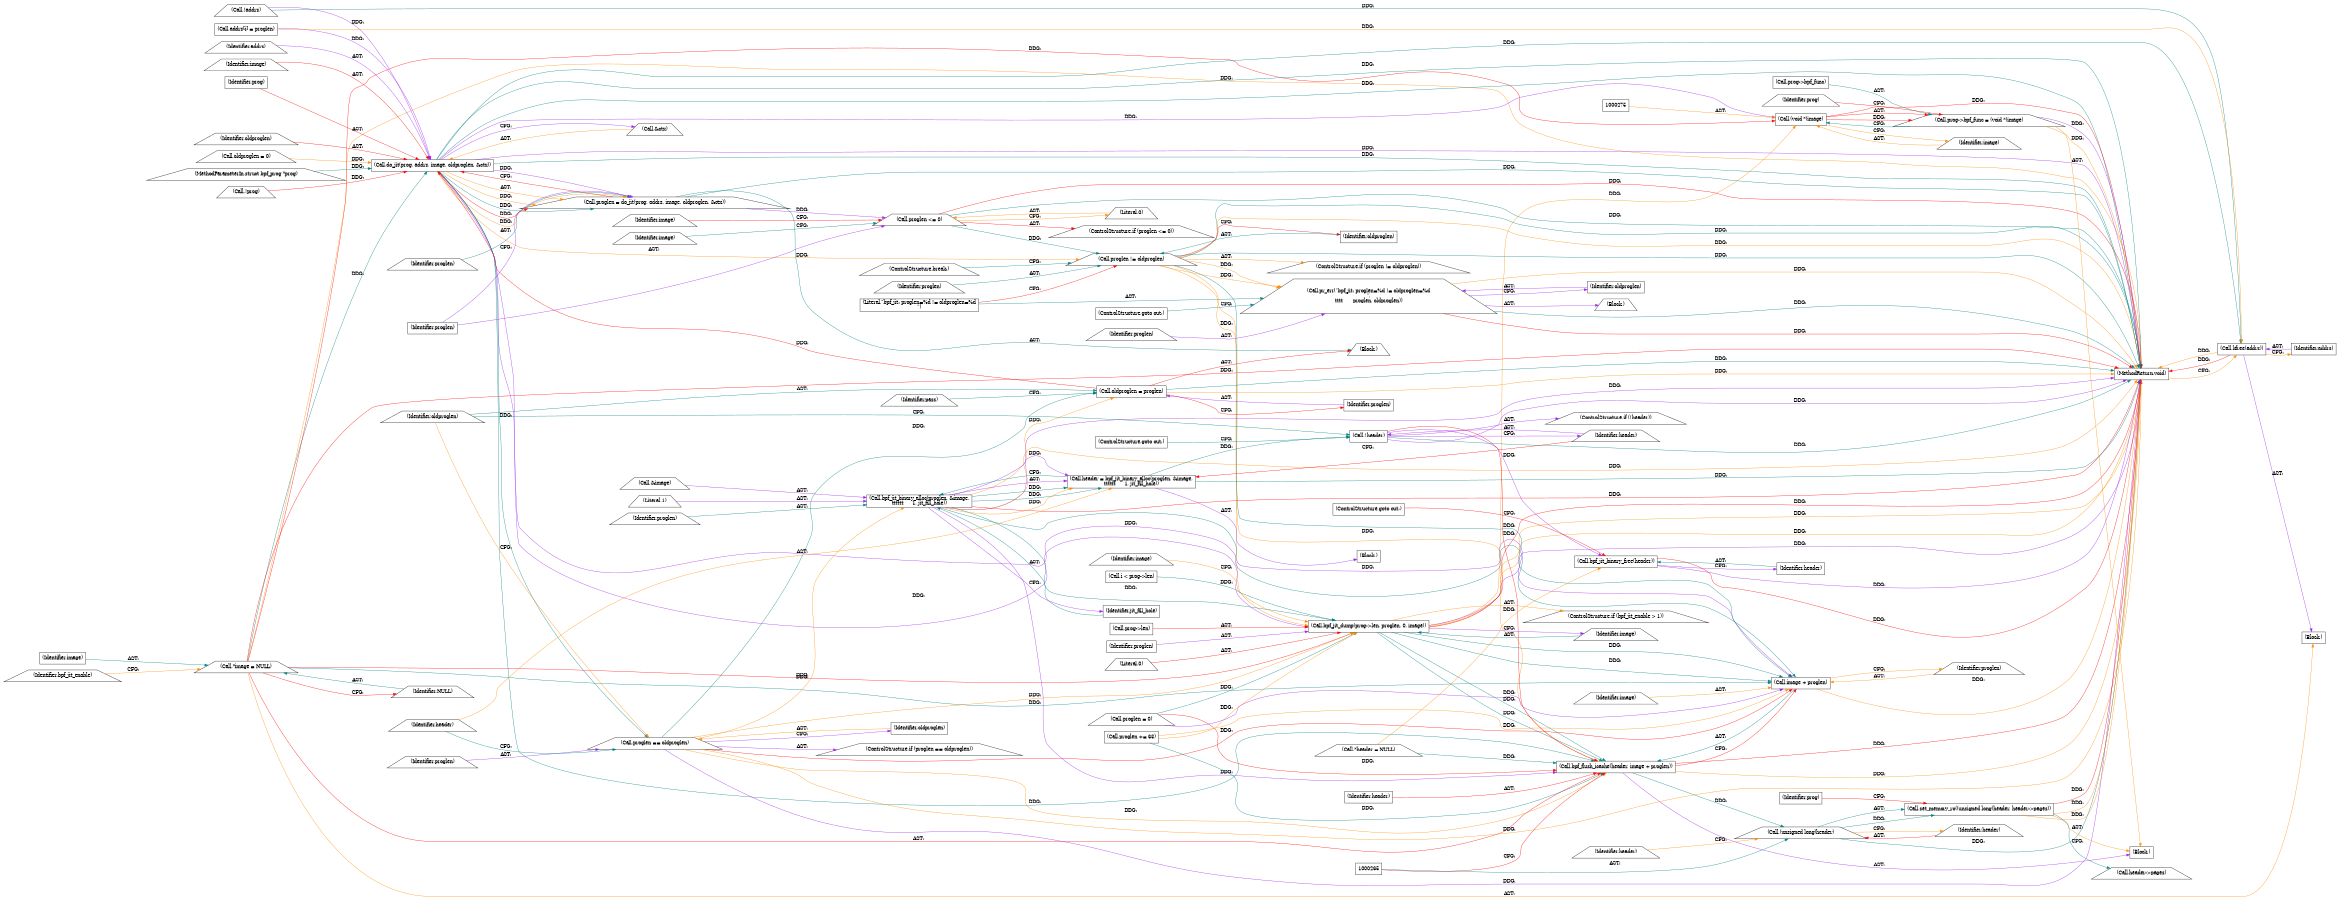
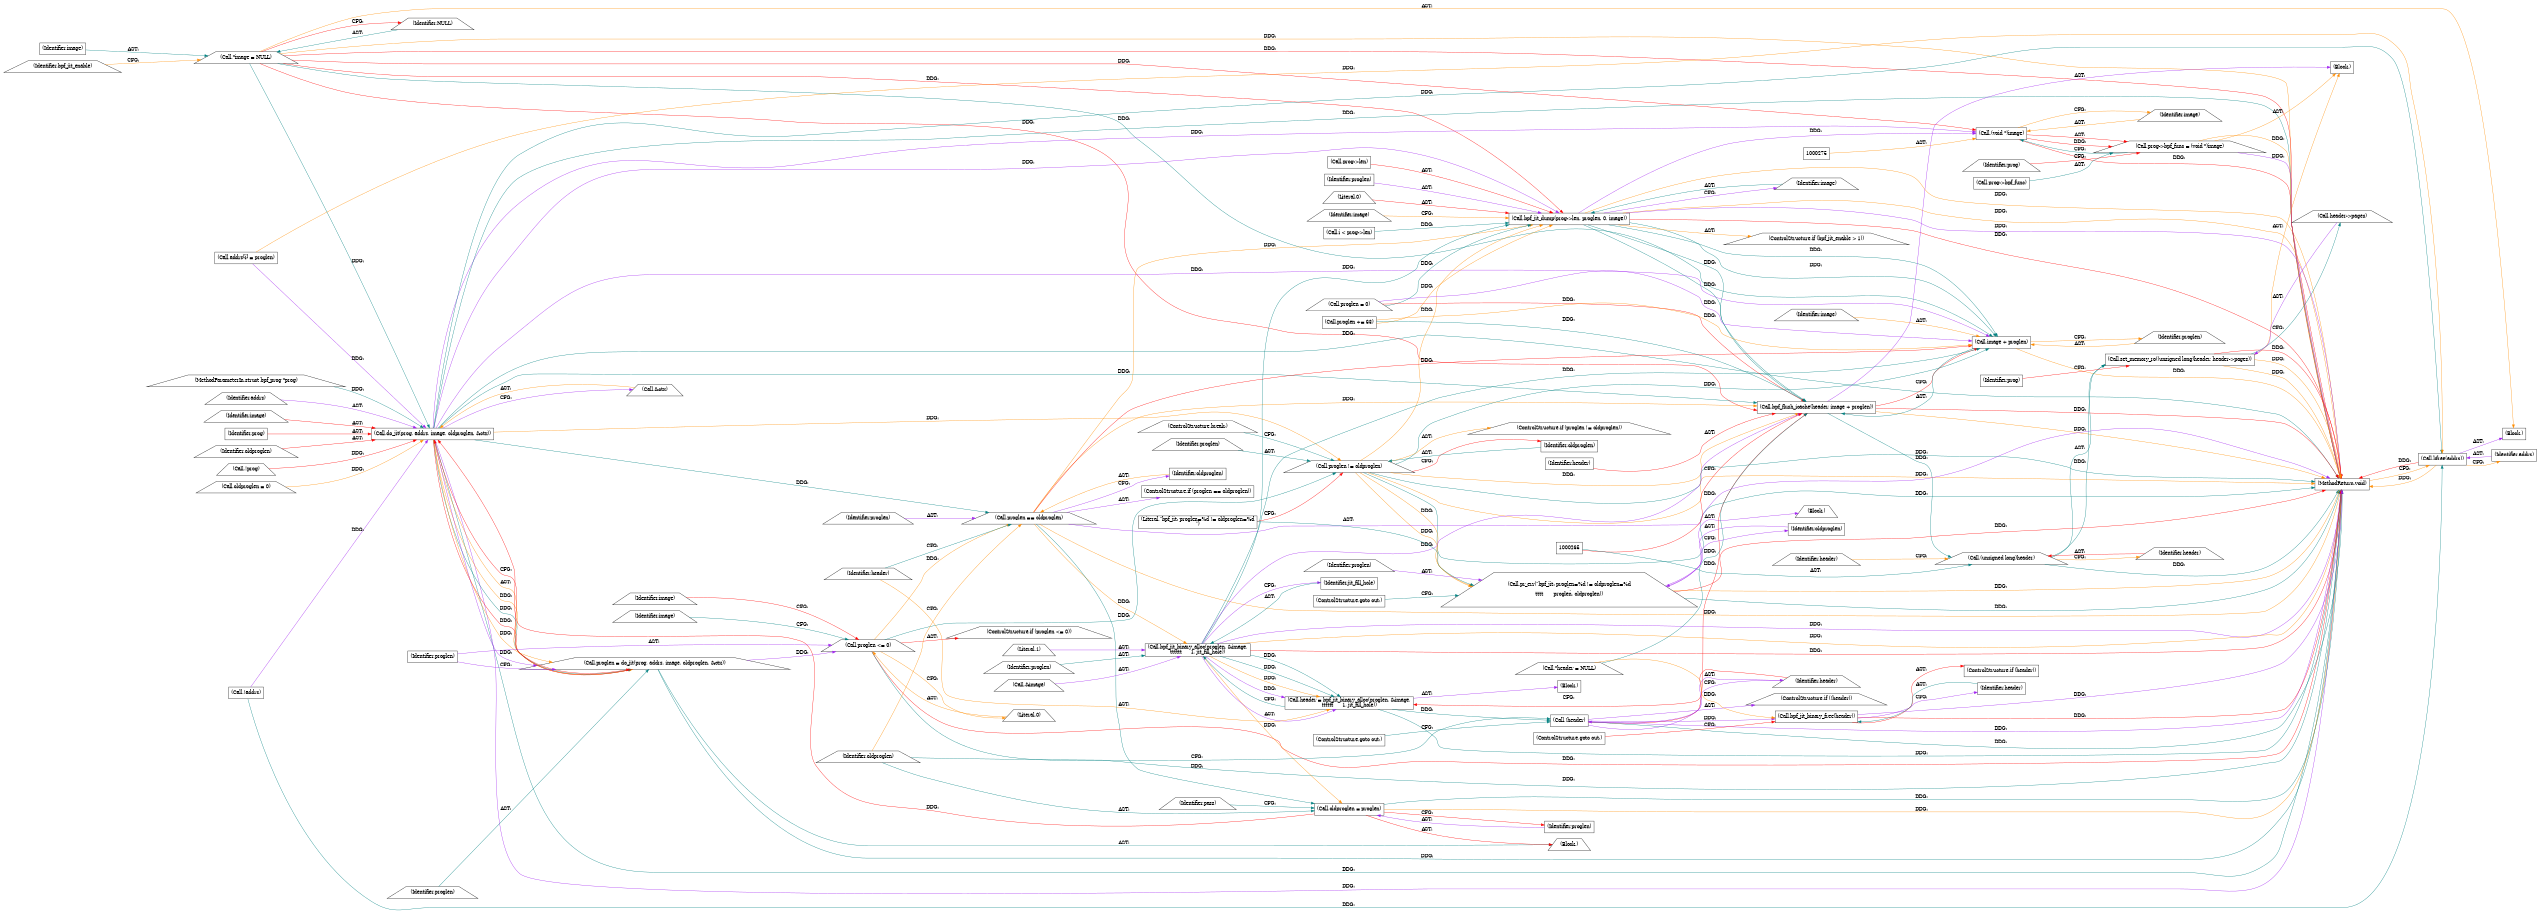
node "(Call,!addrs)": shape trapezium -> box
edge "(Call,bpf_jit_dump(prog->len, proglen, 0, image))" -> "(Call,(void *)image)": color darkorange -> purple
edge "(Call,header->pages)" -> "(Call,set_memory_ro((unsigned long)header, header->pages))": added, label "AST:"
edge "(Call,proglen <= 0)" -> "(Call,proglen == oldproglen)": added, label "DDG:"
node "(ControlStructure,if (header))": added
node "(ControlStructure,if (proglen == oldproglen))": shape trapezium -> box
edge "(Call,*image = NULL)" -> "(Call,bpf_flush_icache(header, image + proglen))": label "AST: " -> "DDG: "
